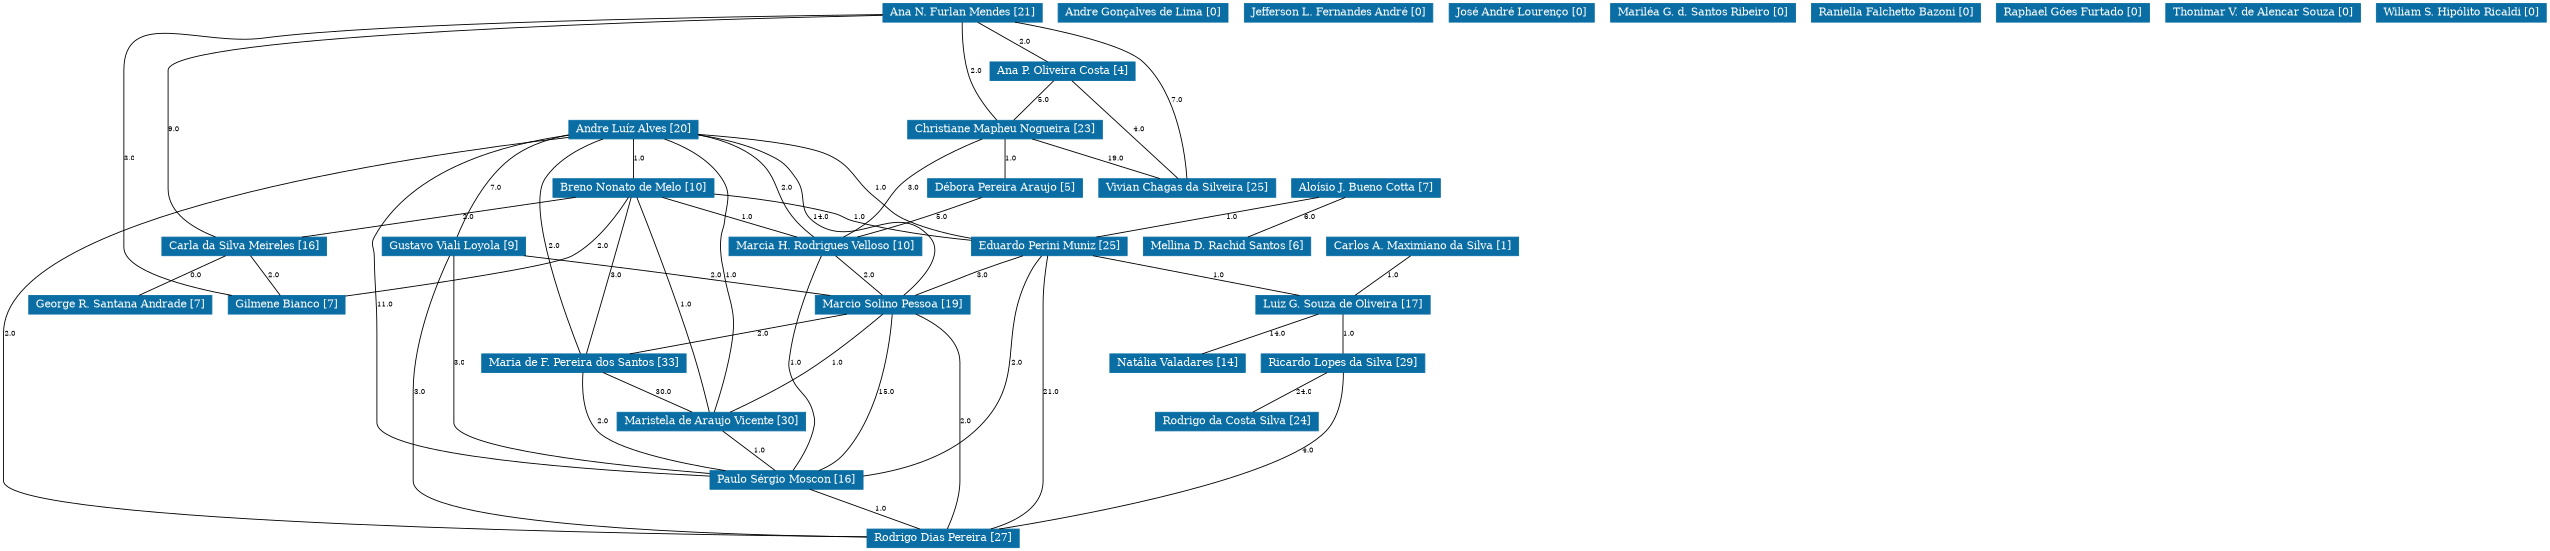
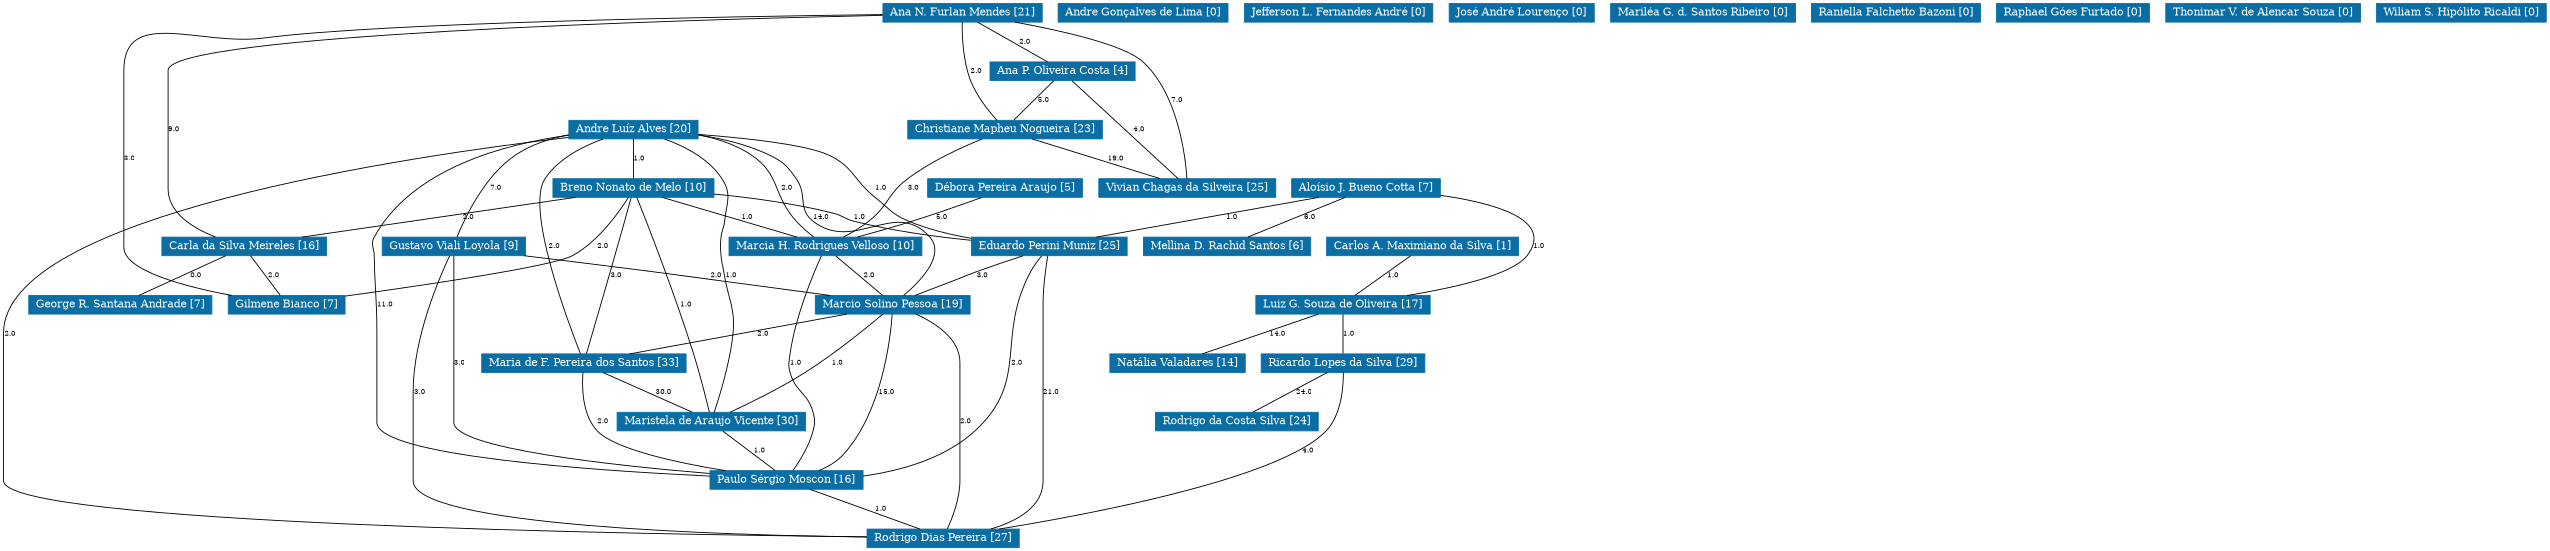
edge "Christiane Mapheu Nogueira [23]" -- "Débora Pereira Araujo [5]": removed, label "1.0"
edge "Eduardo Perini Muniz [25]" -- "Luiz G. Souza de Oliveira [17]": now "Aloísio J. Bueno Cotta [7]" -- "Luiz G. Souza de Oliveira [17]"
